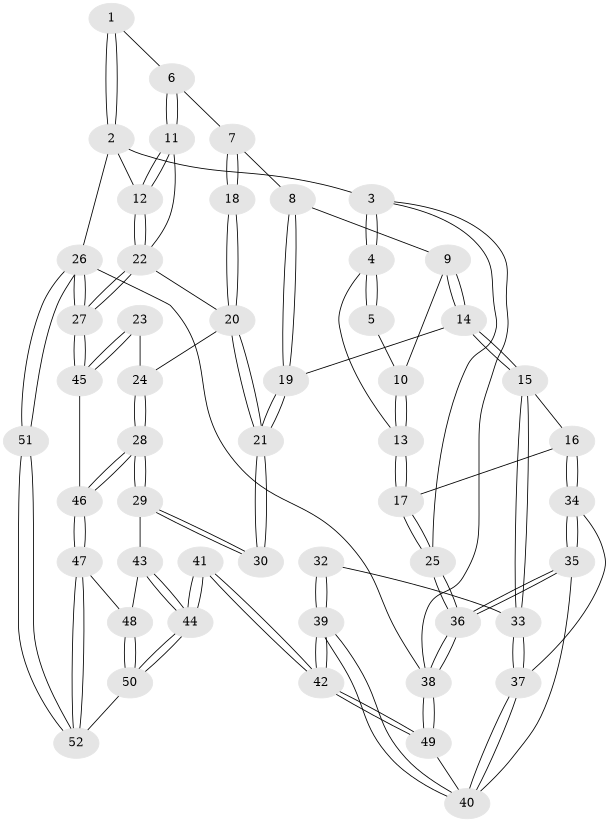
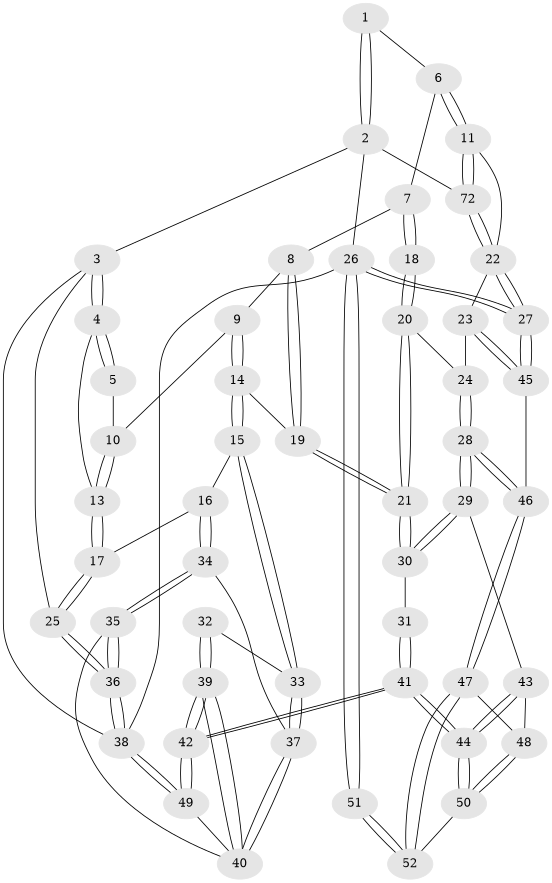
node "12": label "12" -> "72"
edge "22" -- "20": now "22" -- "23"
node "31": added
